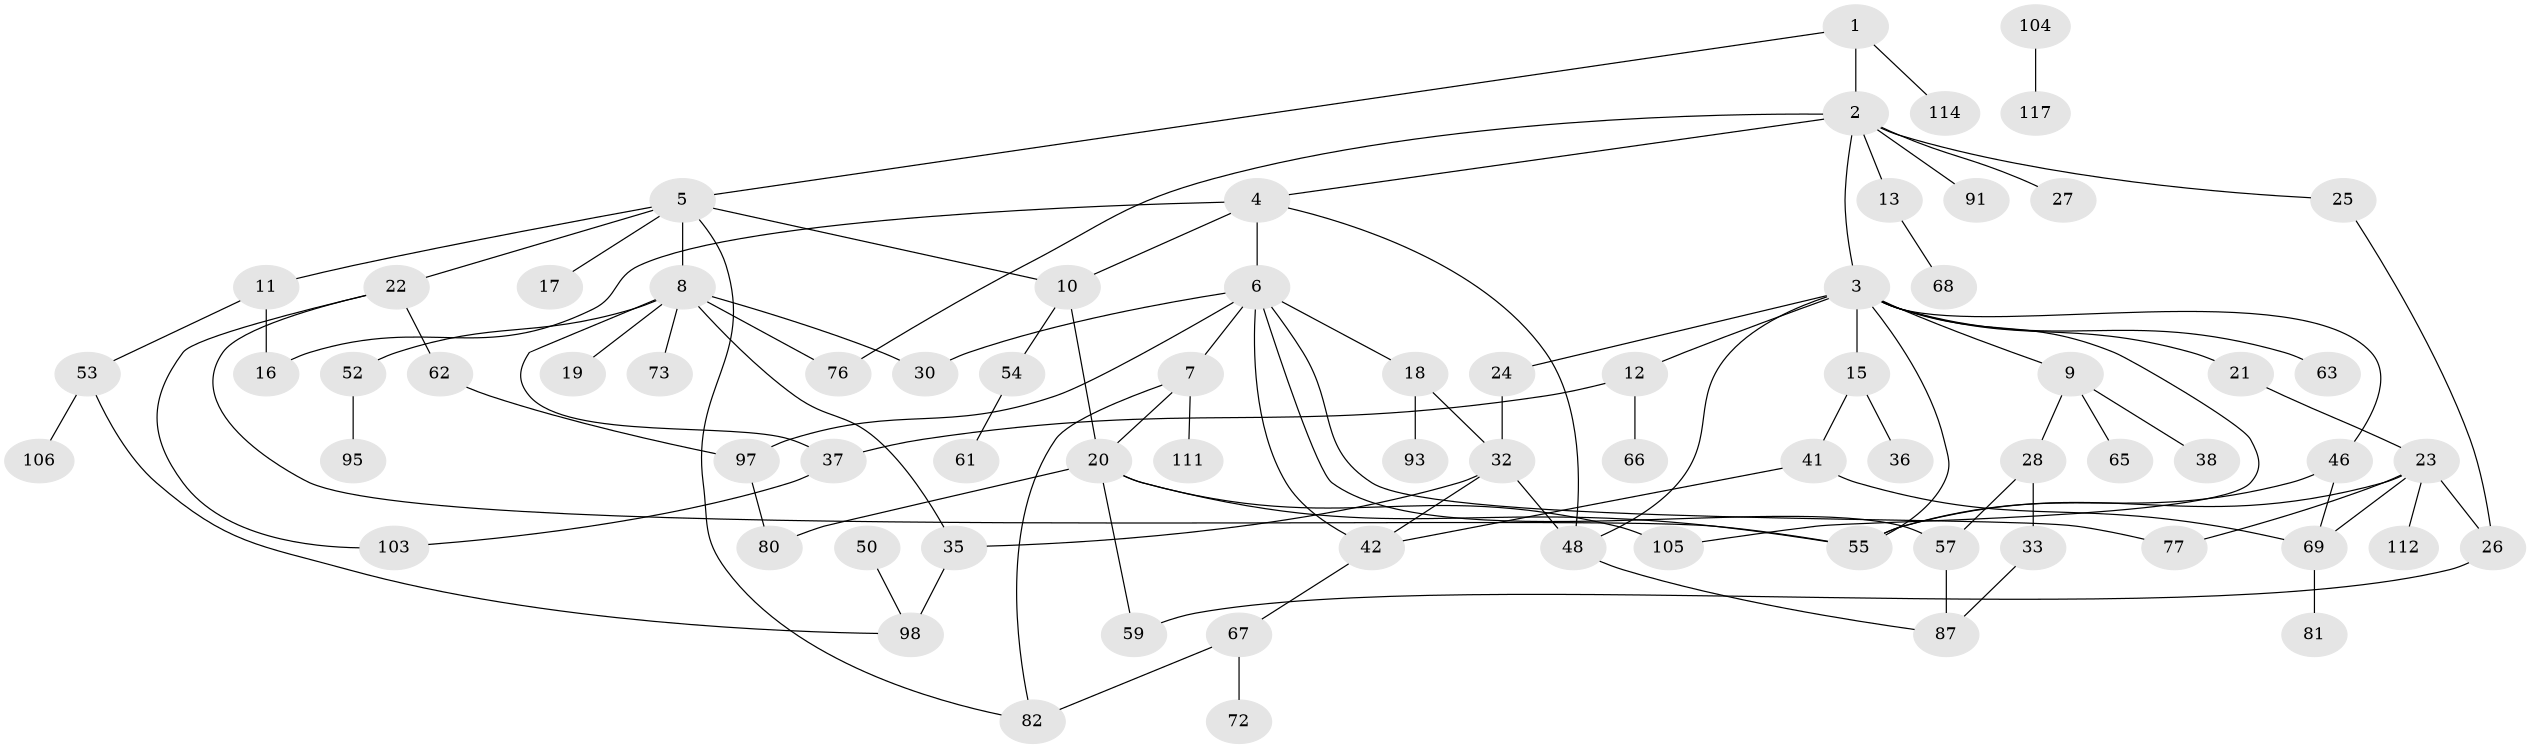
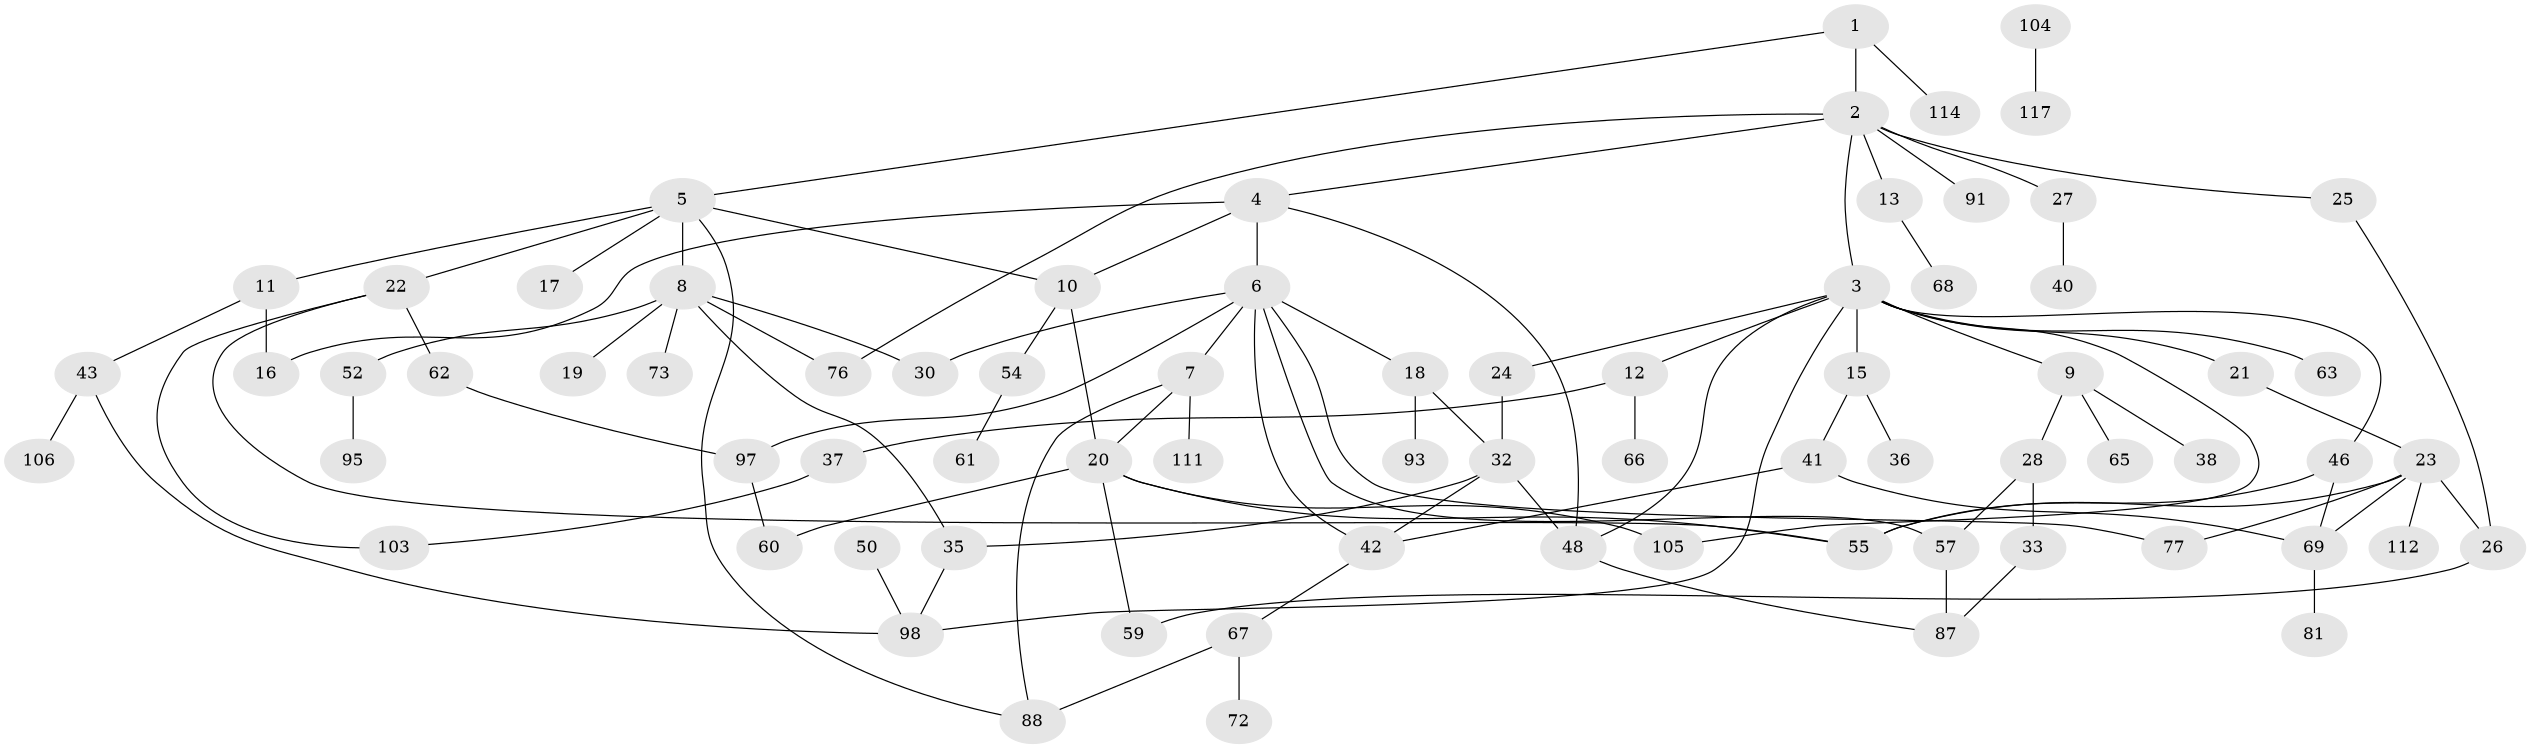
node "40": added
node "53": label "53" -> "43"
edge "8" -- "37": removed
edge "3" -- "55": now "3" -- "98"
node "80": label "80" -> "60"
node "82": label "82" -> "88"
